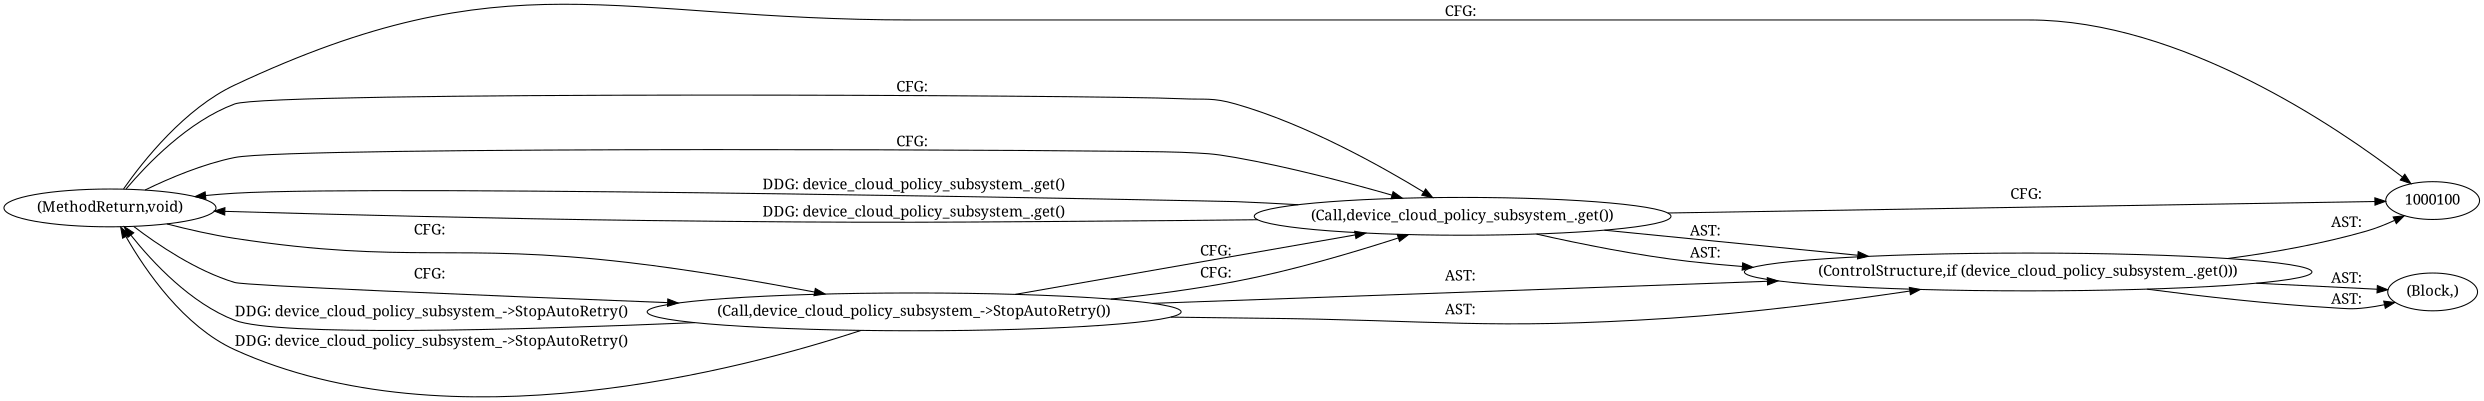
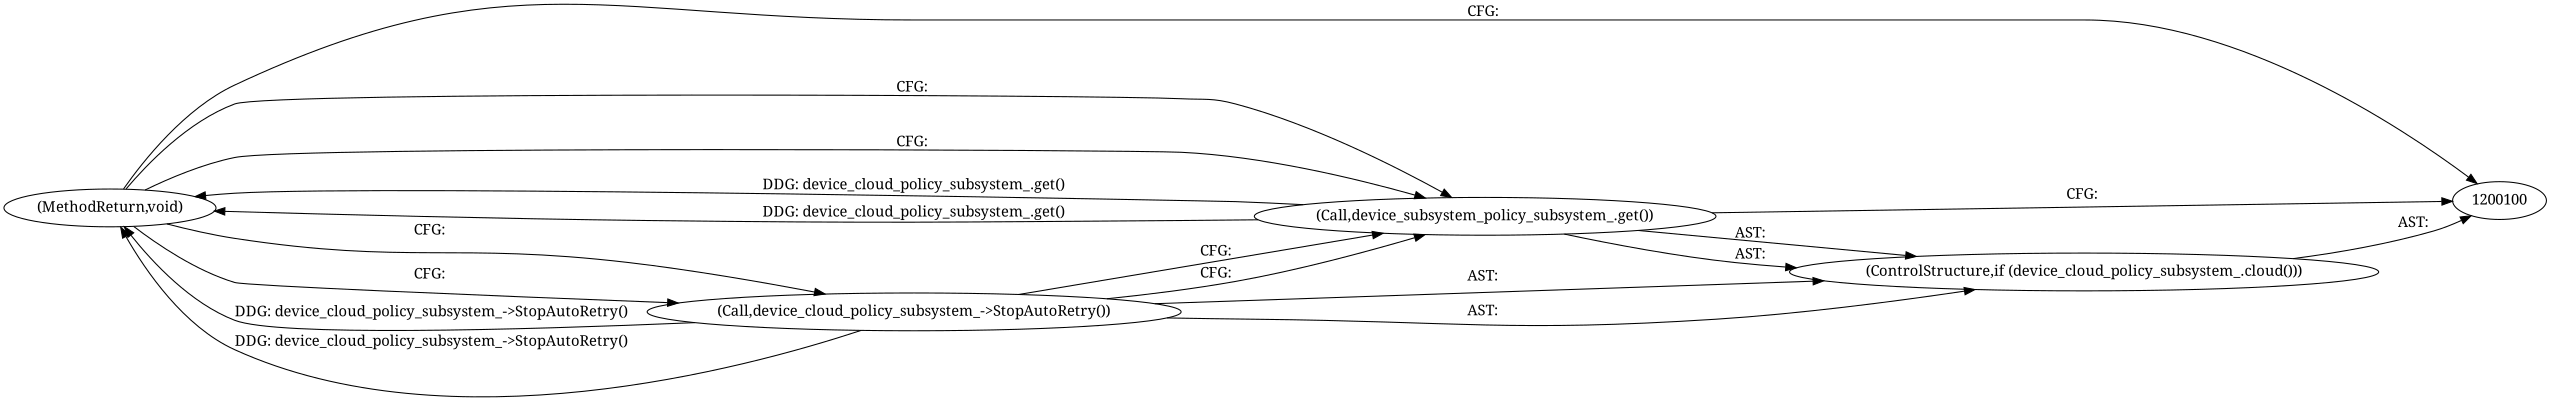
node "1000100": label "1000100" -> "1200100"
node "(Call,device_cloud_policy_subsystem_.get())": label "(Call,device_cloud_policy_subsystem_.get())" -> "(Call,device_subsystem_policy_subsystem_.get())"
node "(ControlStructure,if (device_cloud_policy_subsystem_.get()))": label "(ControlStructure,if (device_cloud_policy_subsystem_.get()))" -> "(ControlStructure,if (device_cloud_policy_subsystem_.cloud()))"
node "(Block,)": removed
